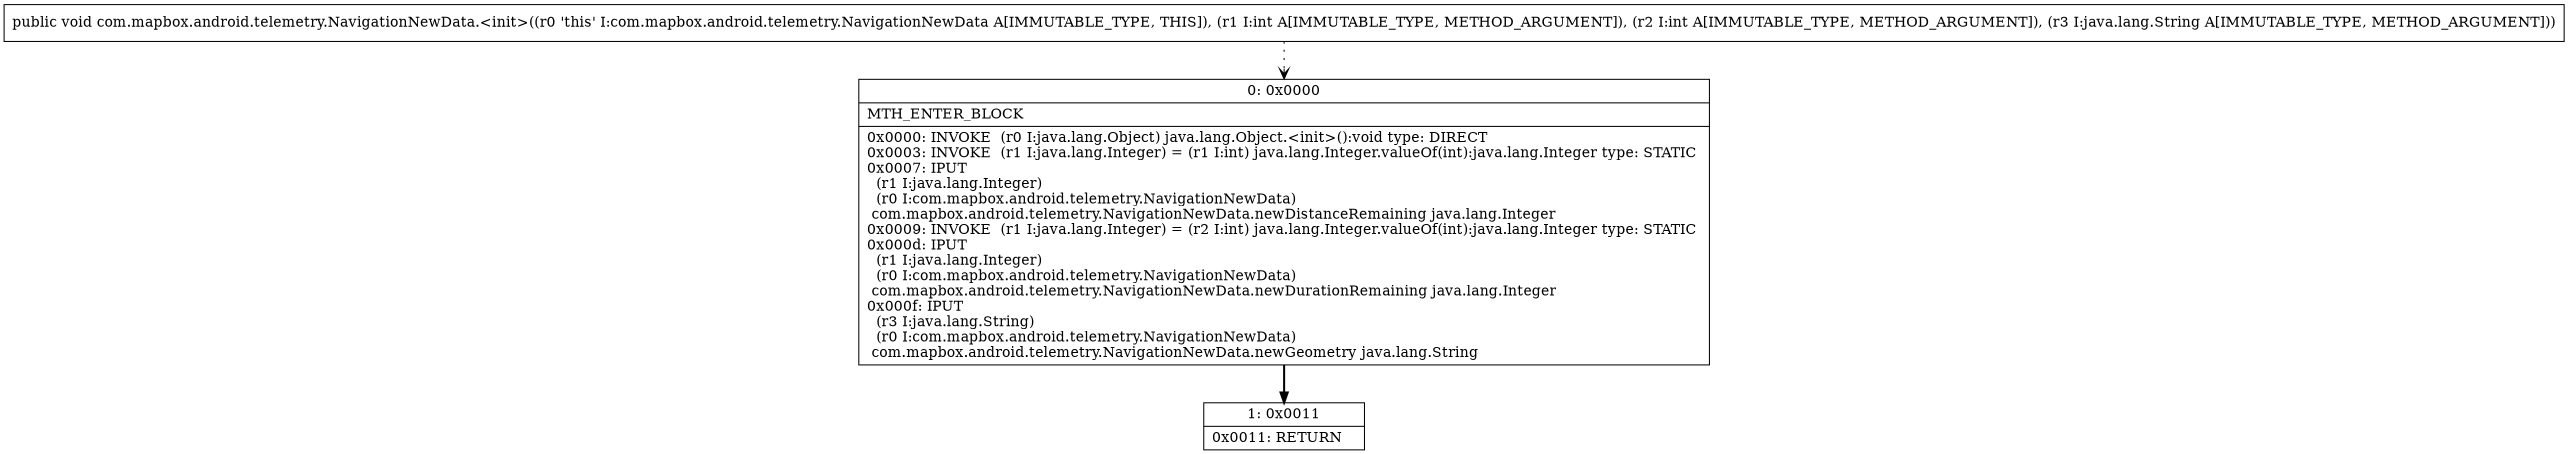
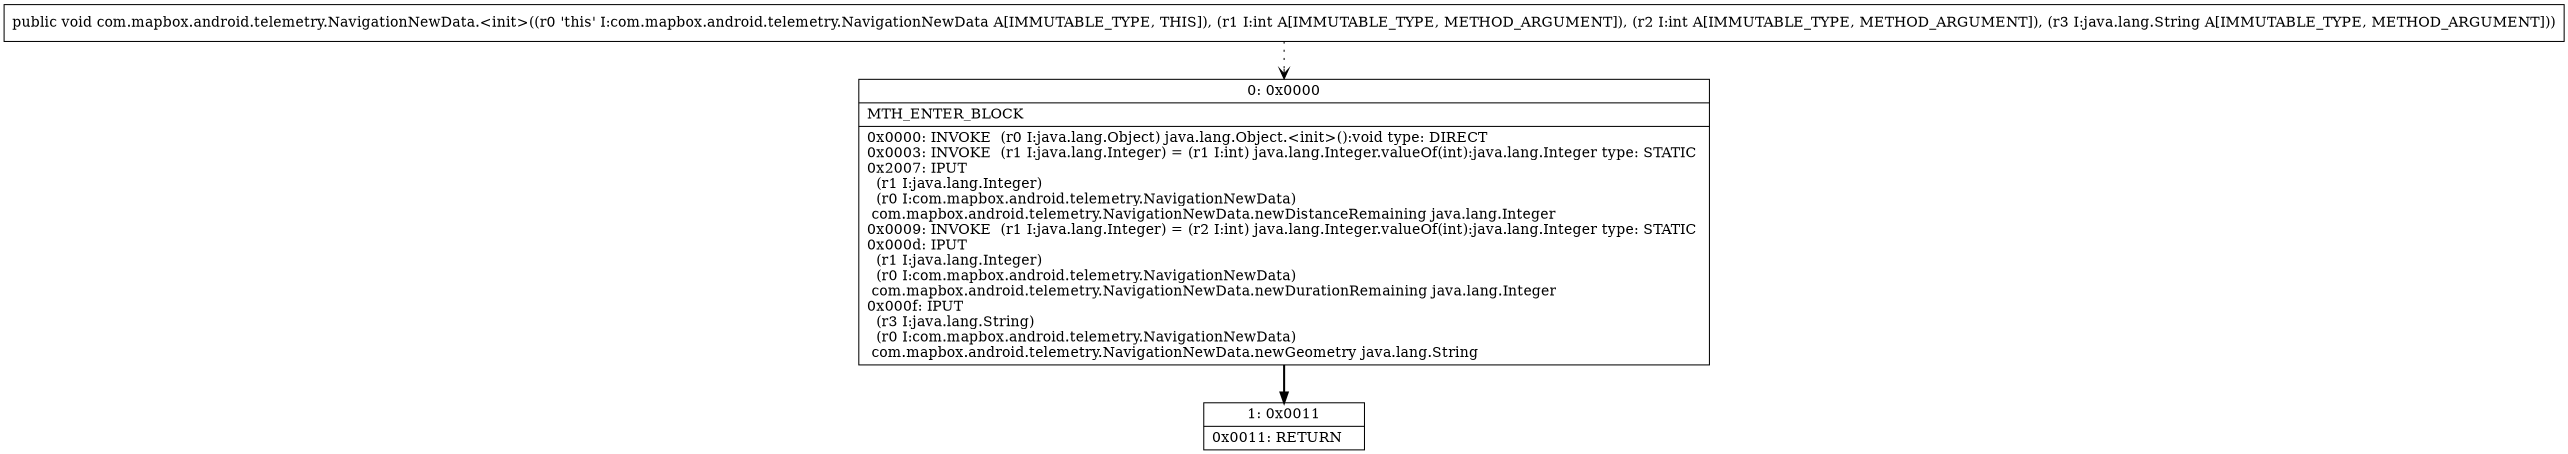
node "0: 0x0000": text "0x0007: IPUT" -> "0x2007: IPUT"
